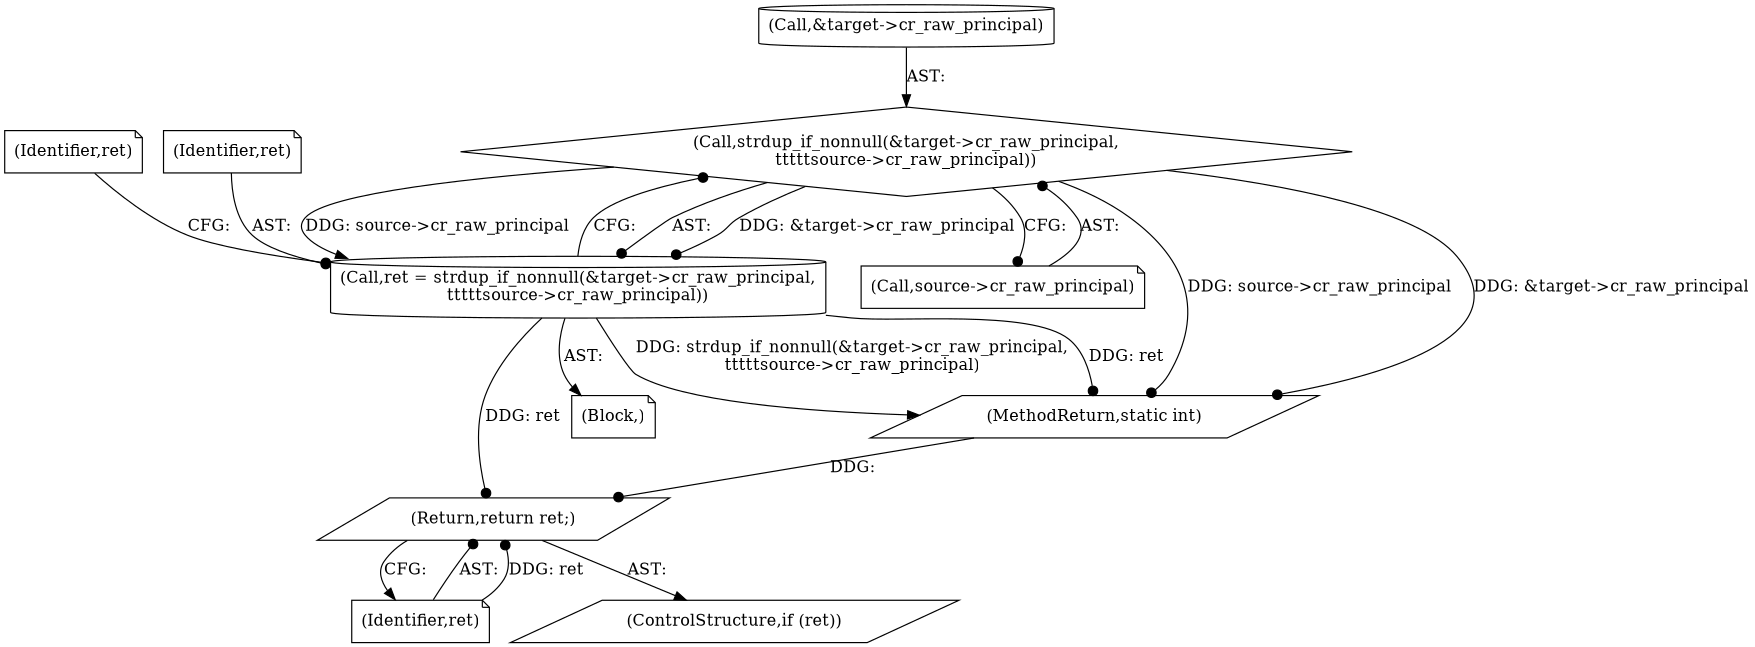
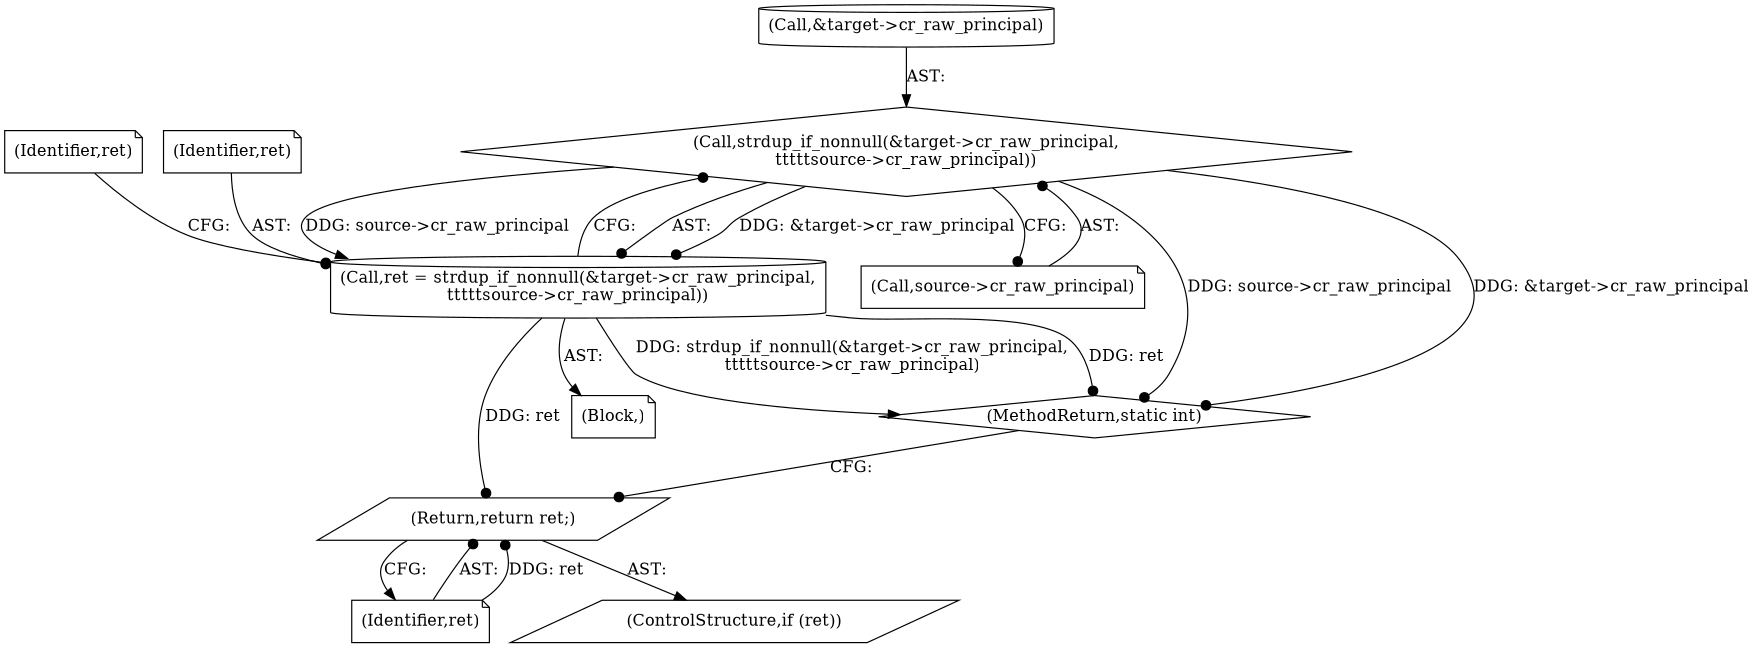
node "(MethodReturn,static int)": shape parallelogram -> diamond
edge "(MethodReturn,static int)" -> "(Return,return ret;)": label "DDG: " -> "CFG: "
